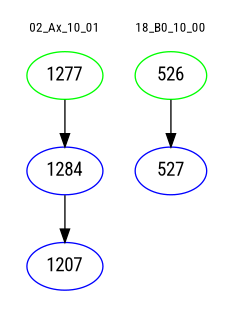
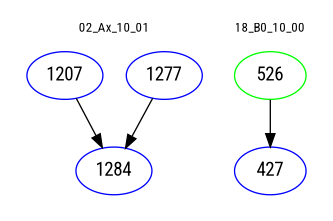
node "1277": color green -> blue
node "527": label "527" -> "427"
edge "1284" -> "1207": reversed
